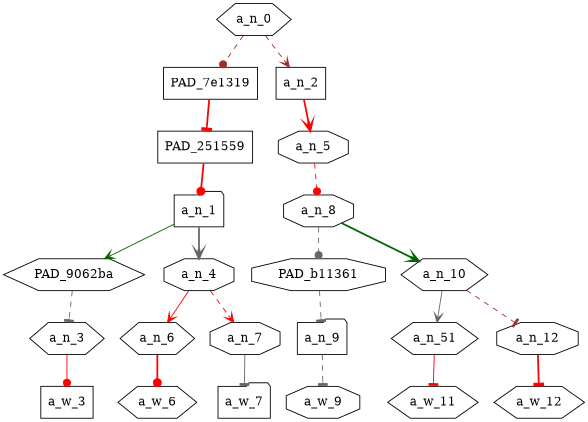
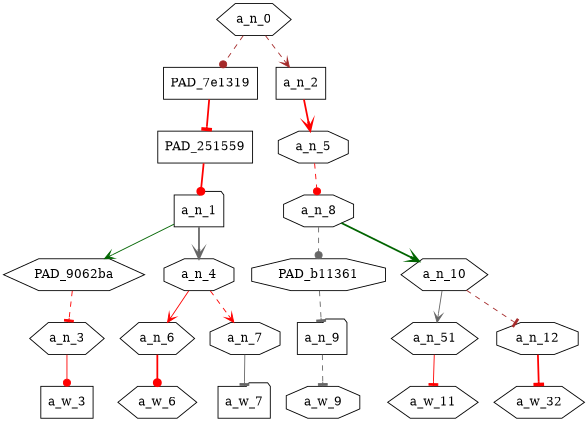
edge "PAD_9062ba" -> "a_n_3": color gray40 -> red
node "a_w_12": label "a_w_12" -> "a_w_32"
